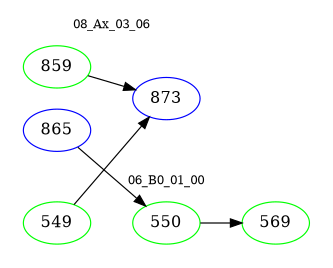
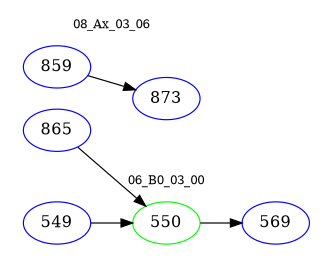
node "859": color green -> blue
edge "549" -> "873": now "549" -> "550"
cluster "06_B0_01_00": label "06_B0_01_00" -> "06_B0_03_00"
node "549": color green -> blue
node "569": color green -> blue
